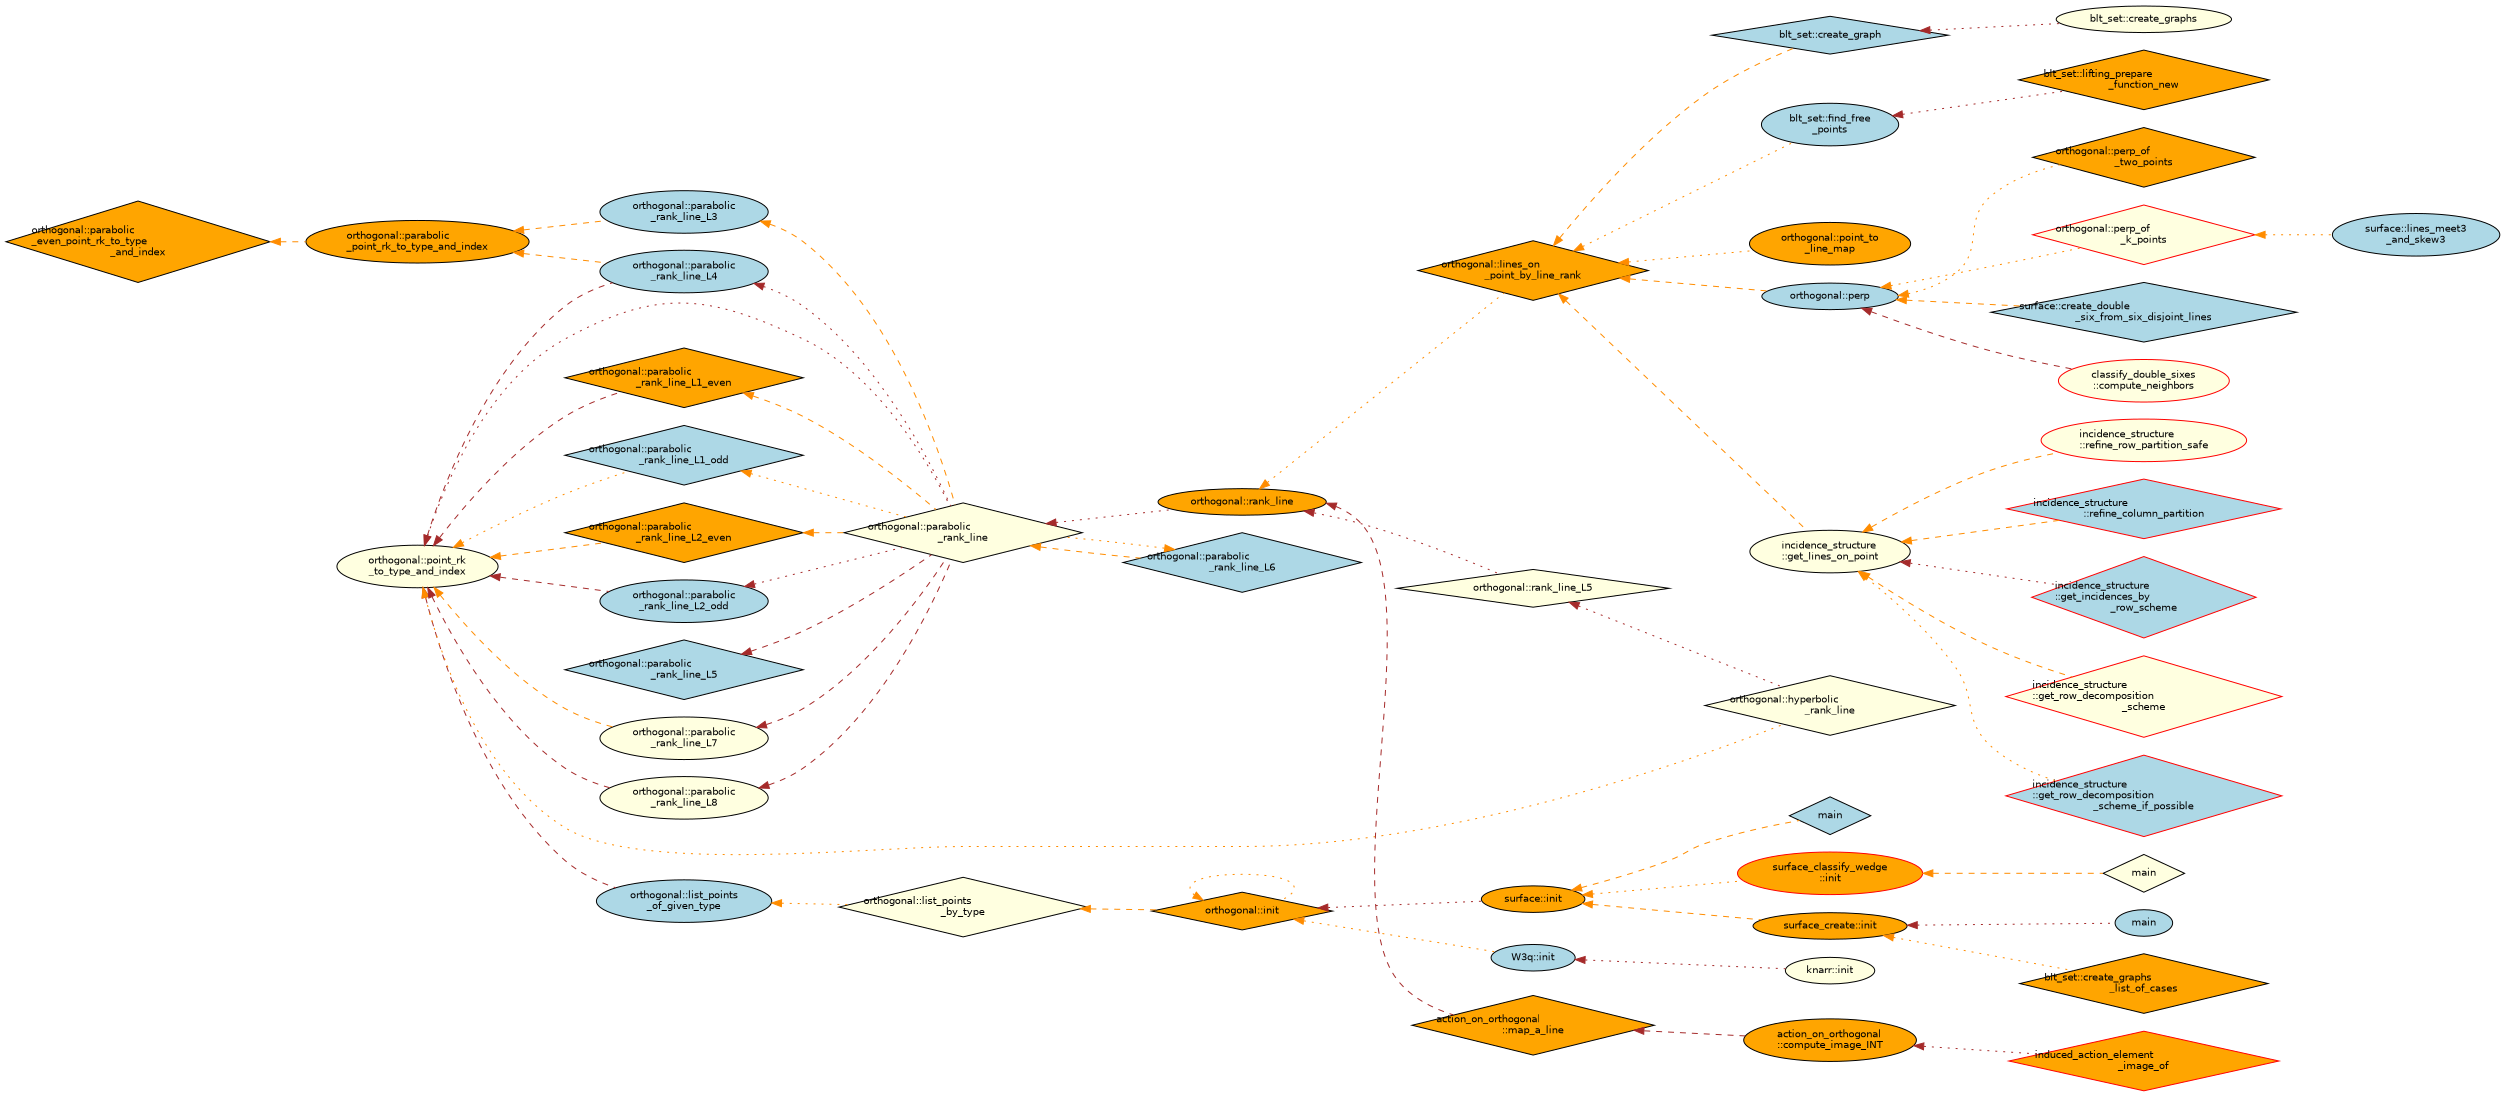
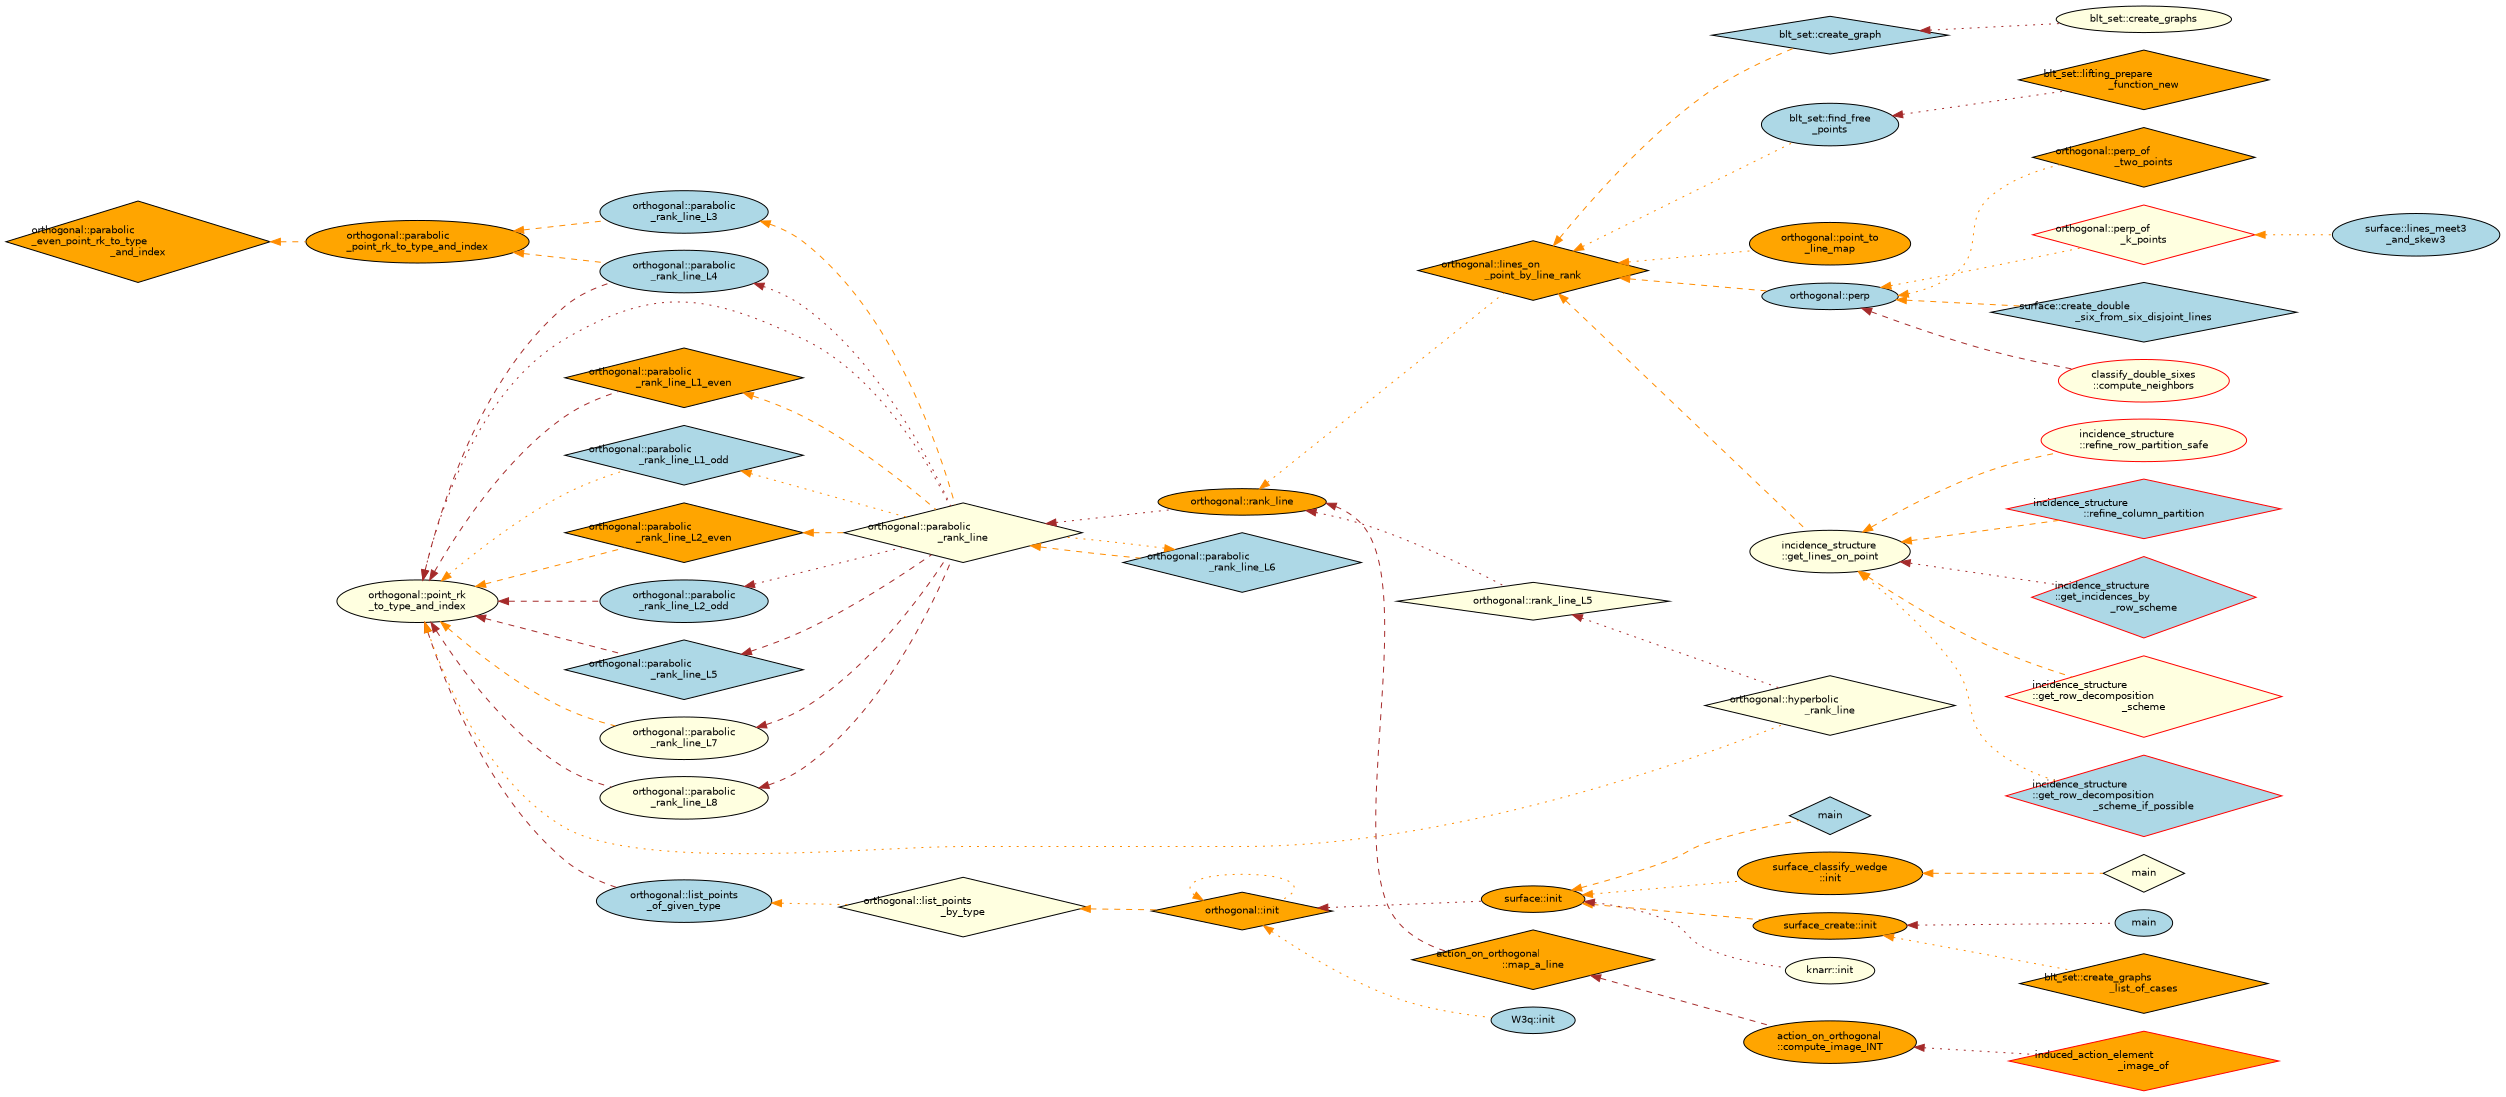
edge "orthogonal::parabolic _rank_line_L5" -> "orthogonal::point_rk _to_type_and_index": added
node "surface_classify_wedge ::init": color red -> black
edge "knarr::init" -> "W3q::init": now "knarr::init" -> "surface::init"
